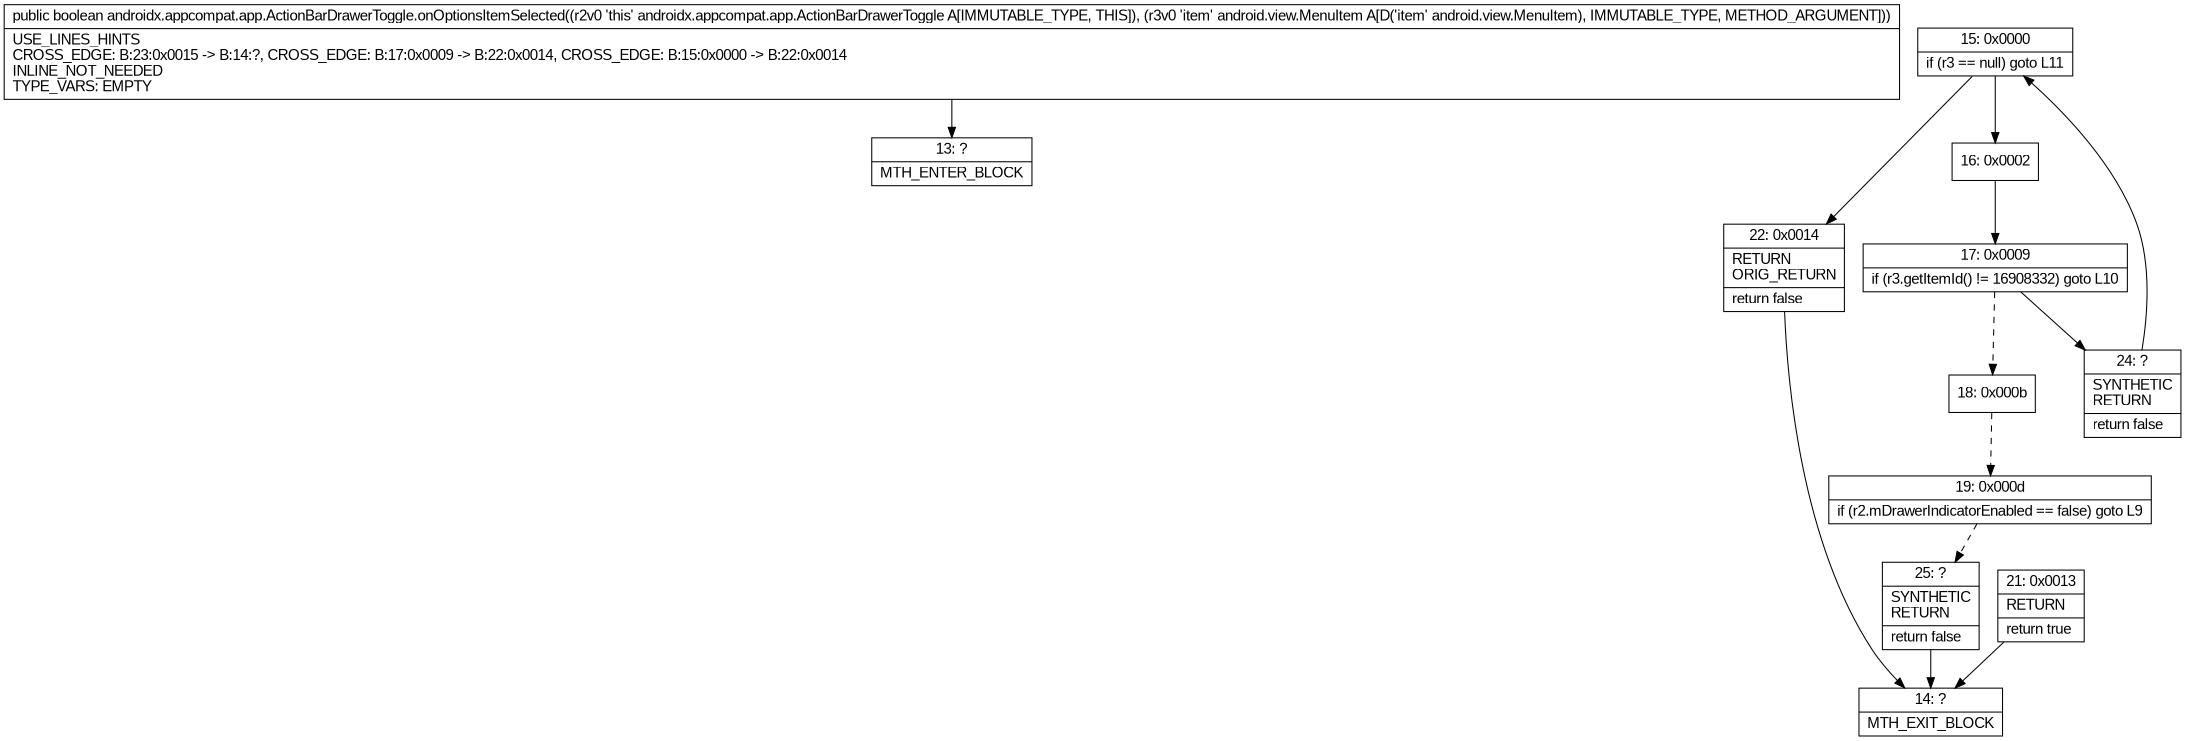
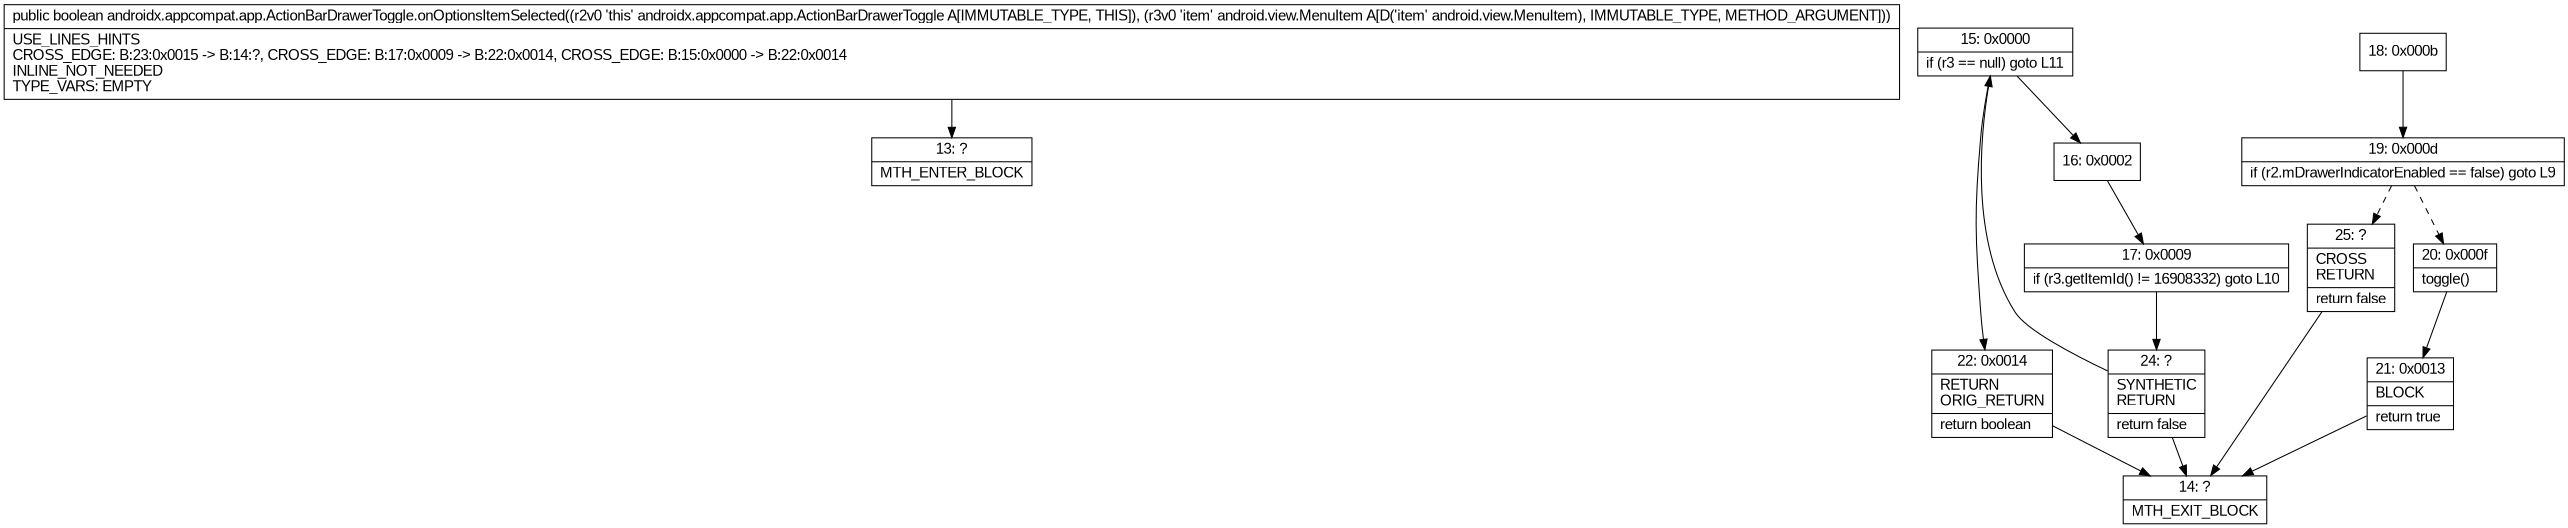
node "20: 0x000f": added
node "22: 0x0014": text "return false" -> "return boolean"
edge "17: 0x0009" -> "18: 0x000b": removed
edge "18: 0x000b" -> "19: 0x000d": style dashed -> solid
edge "24: ?" -> "14: ?": added
node "25: ?": text "SYNTHETIC" -> "CROSS"
node "21: 0x0013": text "RETURN" -> "BLOCK"
